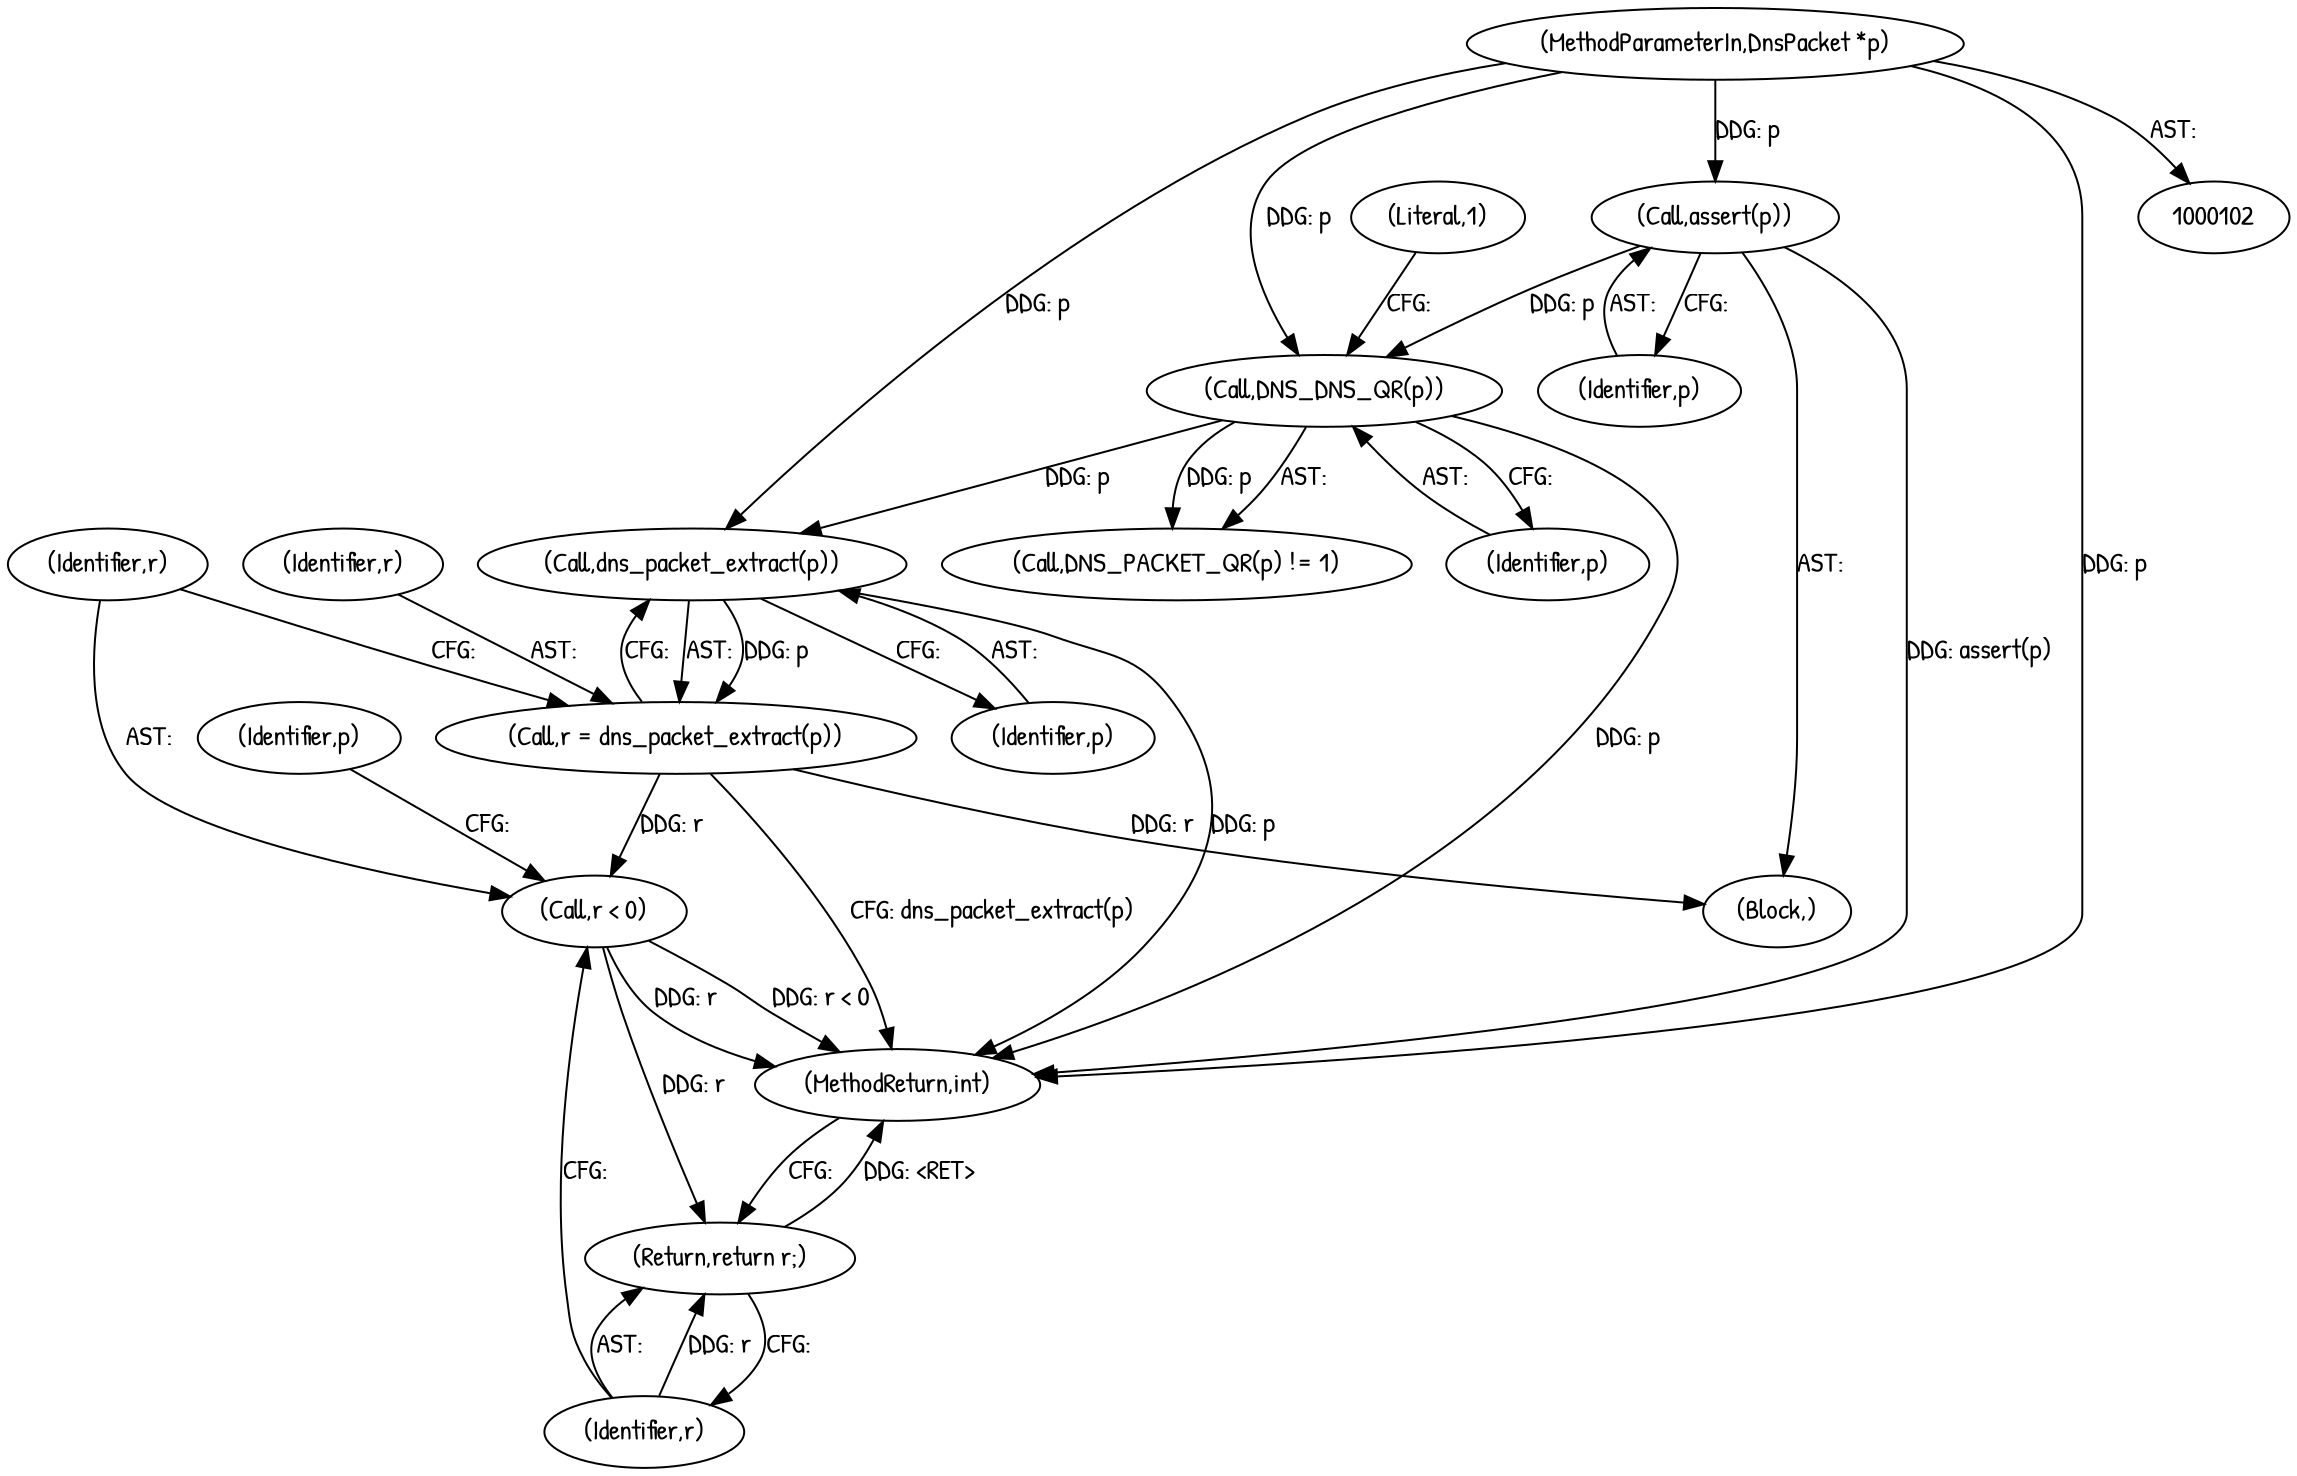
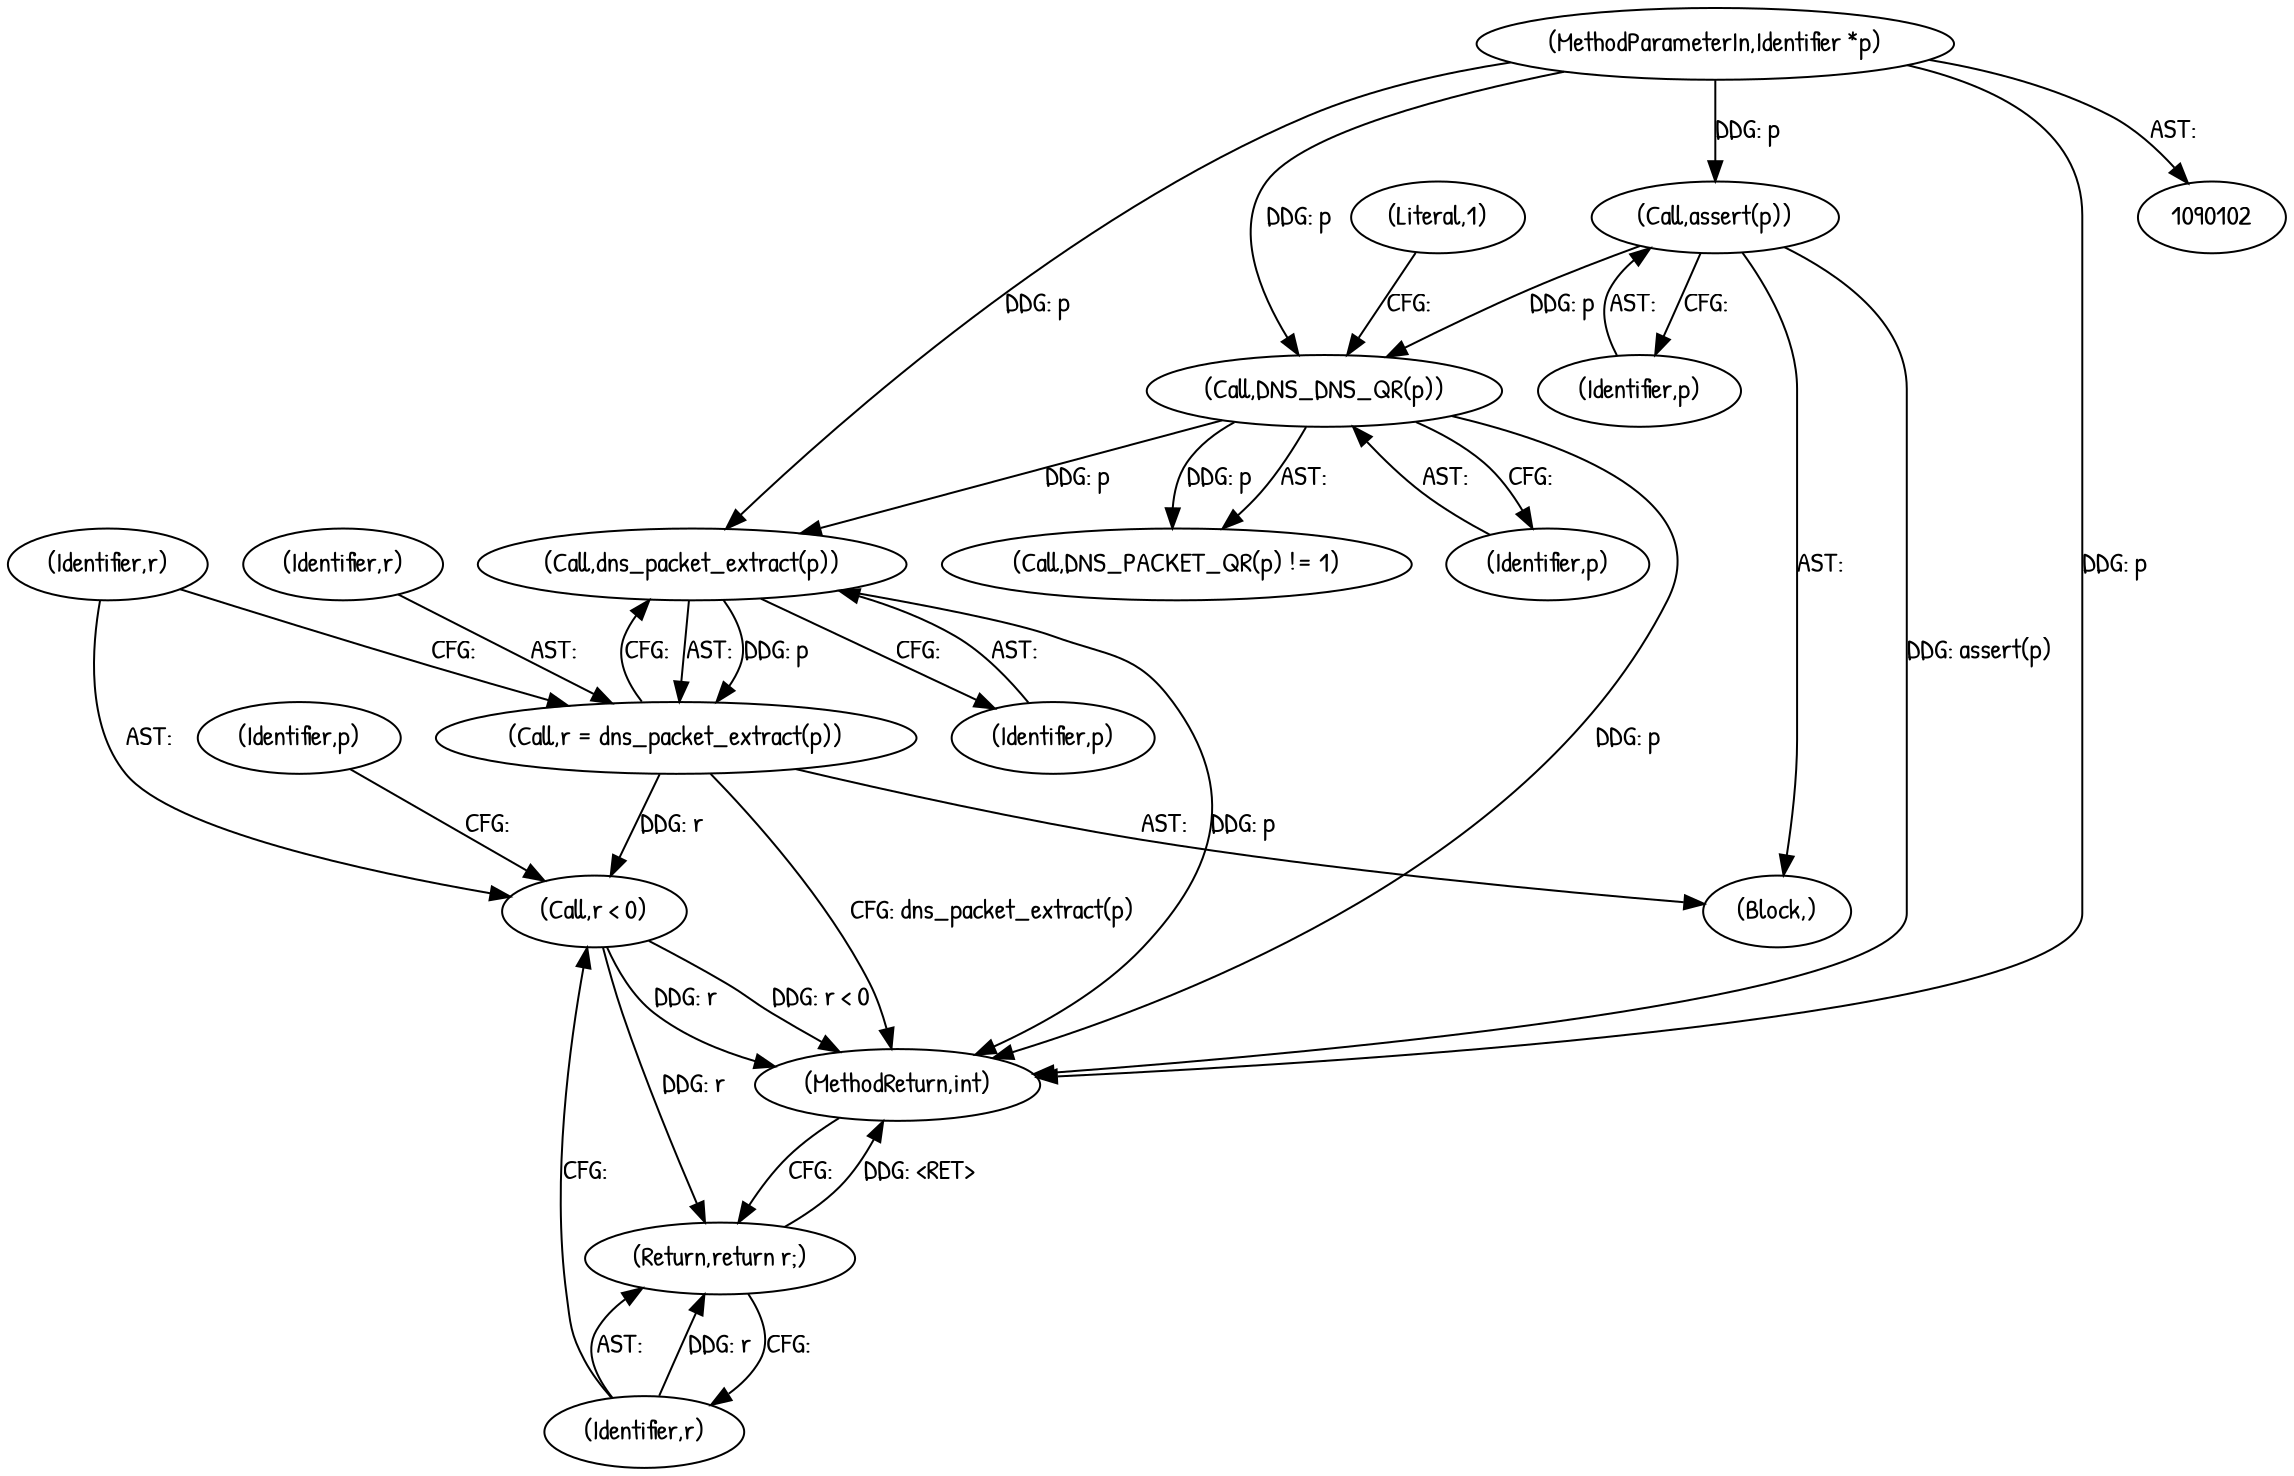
node "(MethodParameterIn,DnsPacket *p)": label "(MethodParameterIn,DnsPacket *p)" -> "(MethodParameterIn,Identifier *p)"
node "1000102": label "1000102" -> "1090102"
edge "(Call,r = dns_packet_extract(p))" -> "(Block,)": label "DDG: r" -> "AST: "
